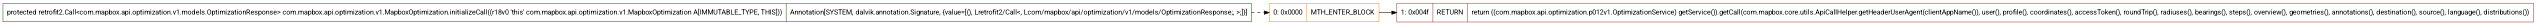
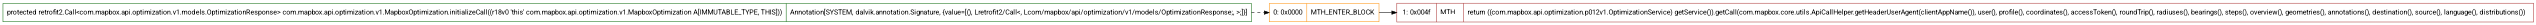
node "1: 0x004f": text "RETURN" -> "MTH"
